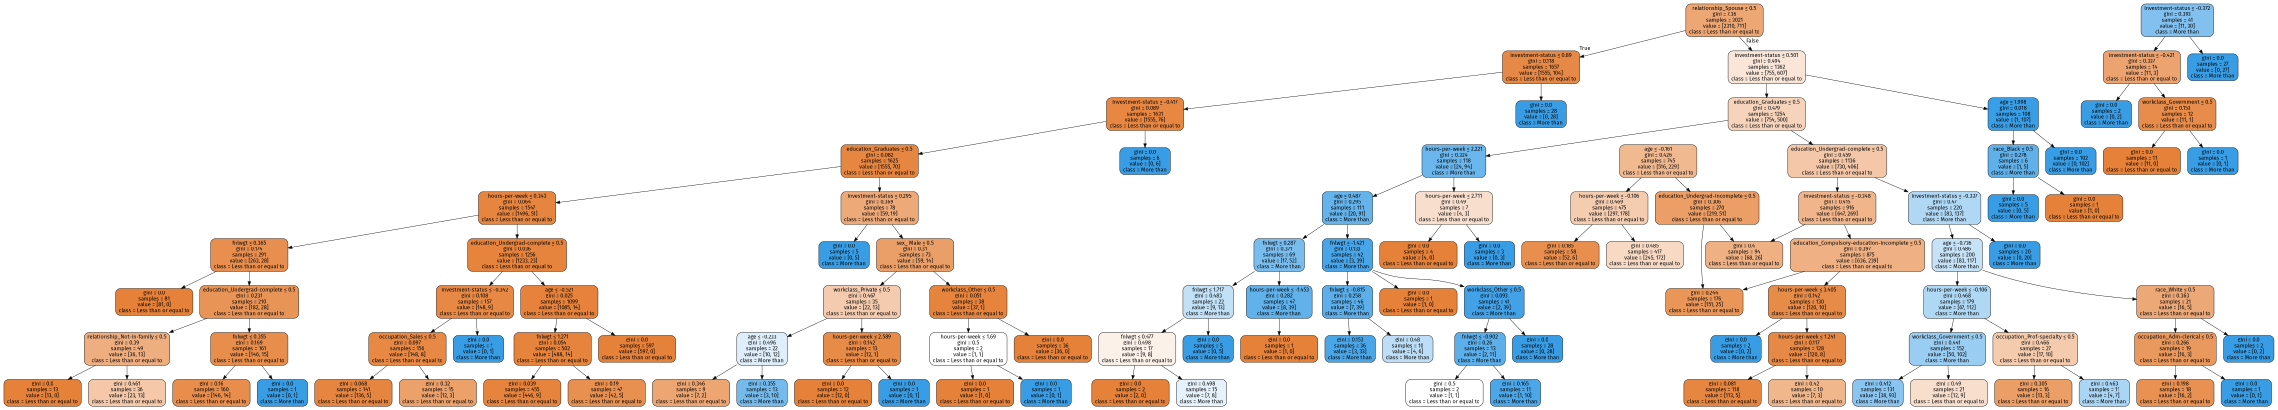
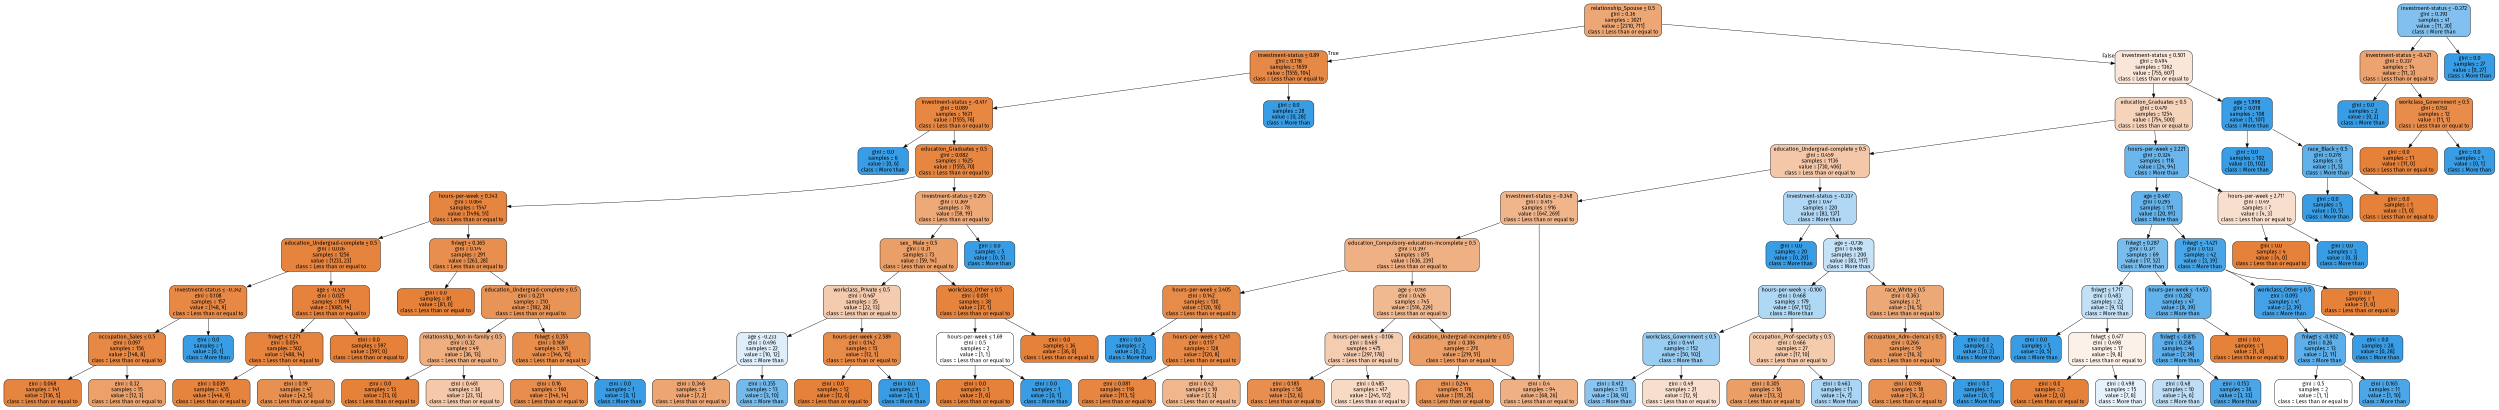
node "relationship_Spouse ≤ 0.5": text "gini = 7.36" -> "gini = 0.36"
node "investment-status ≤ 0.89": text "samples = 1657" -> "samples = 1659"
edge "fnlwgt ≤ -1.421" -> "fnlwgt ≤ -0.815": now "hours-per-week ≤ -1.453" -> "fnlwgt ≤ -0.815"
edge "education_Compulsory-education-incomplete ≤ 0.5" -> "gini = 0.244": now "education_Compulsory-education-incomplete ≤ 0.5" -> "age ≤ -0.161"
node "relationship_Not-in-family ≤ 0.5": text "gini = 0.39" -> "gini = 0.32"
